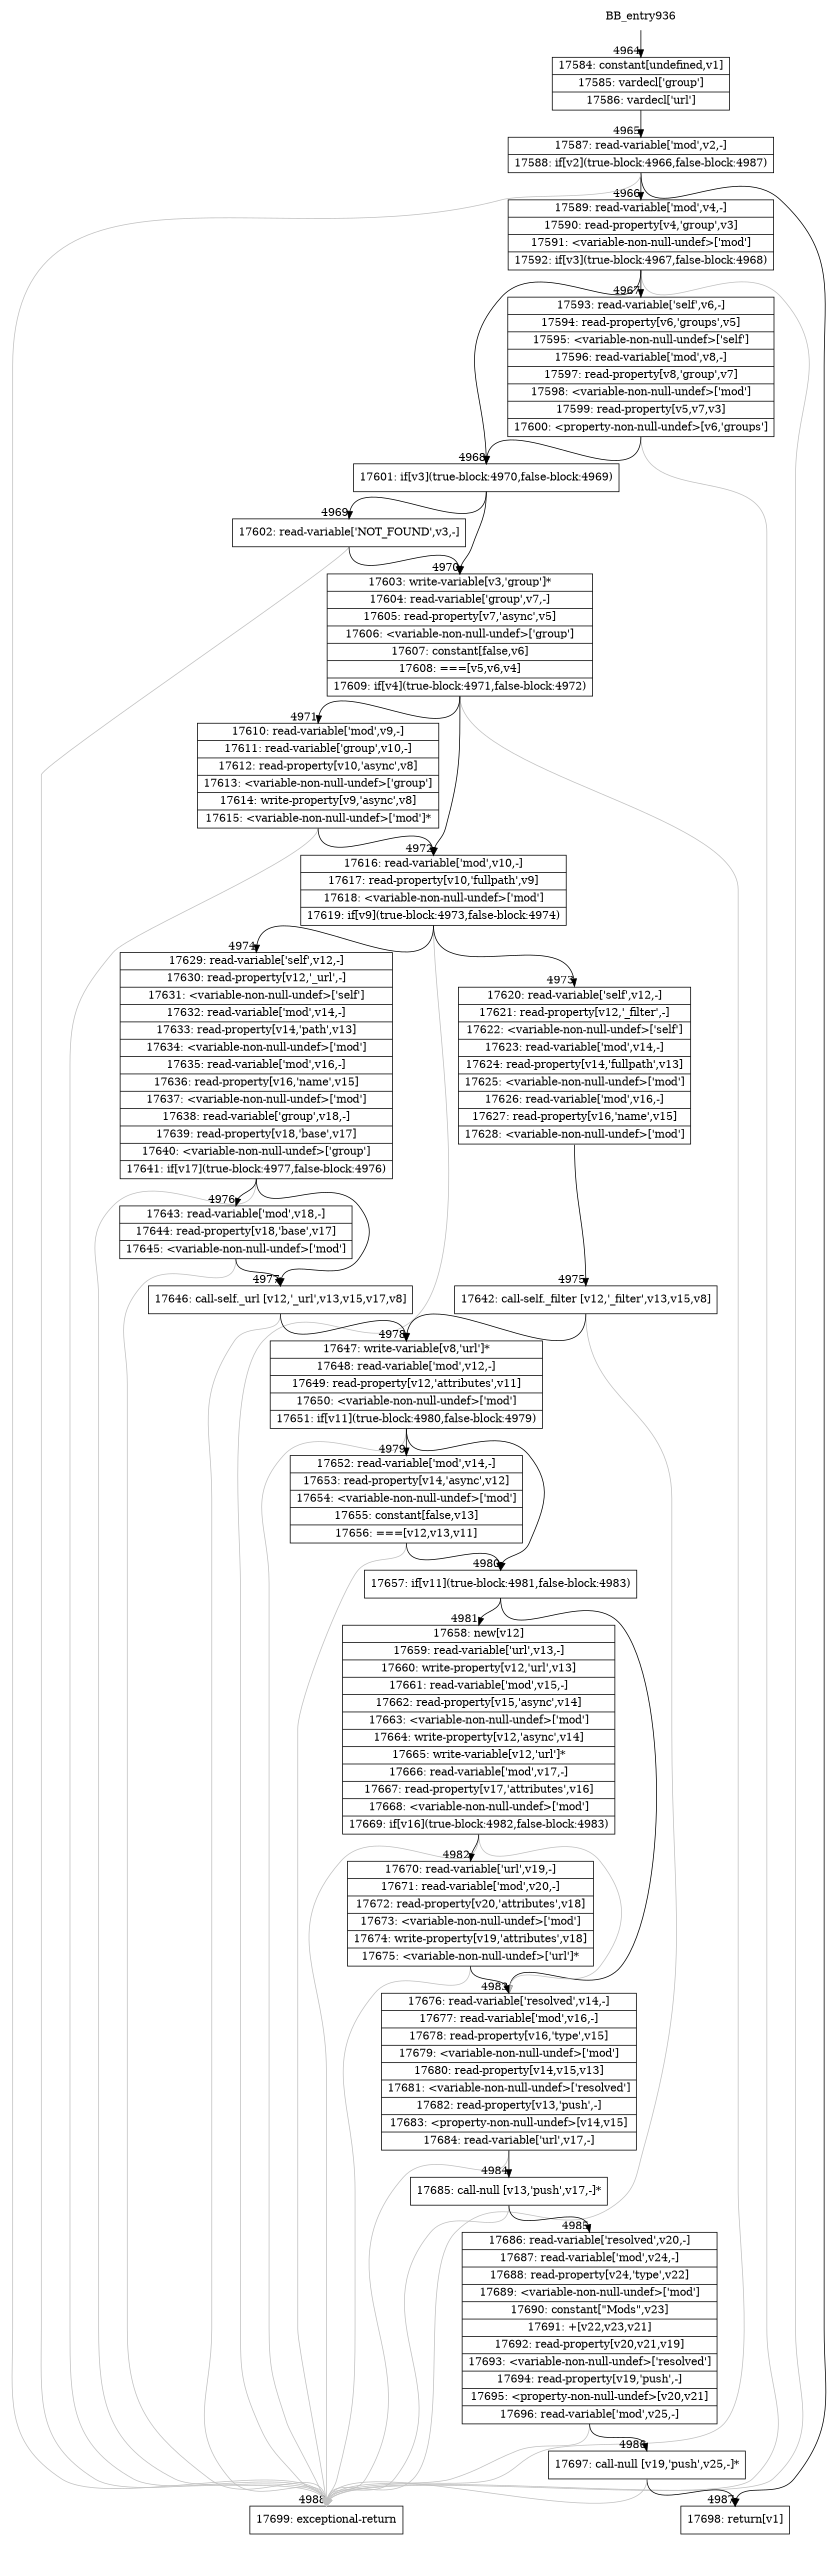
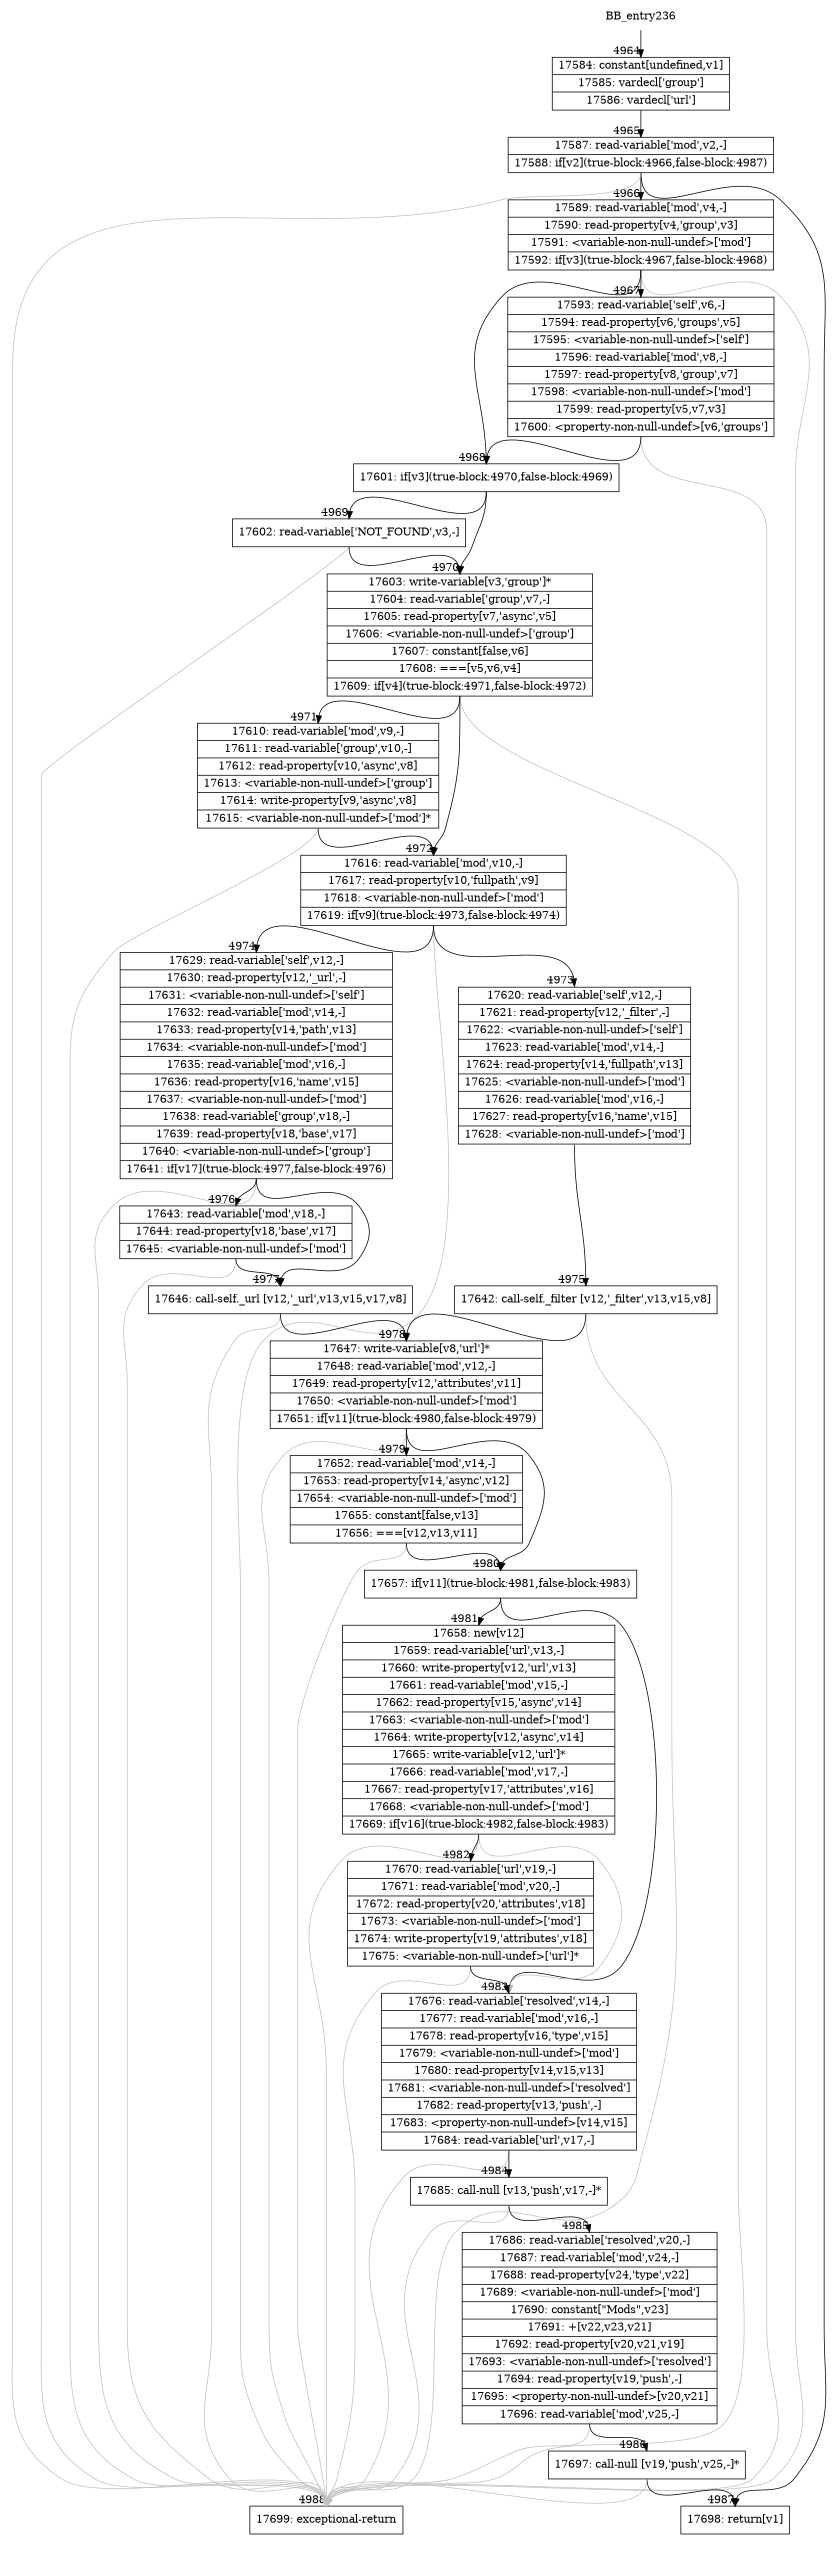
node "BB_entry936": label "BB_entry936" -> "BB_entry236"
